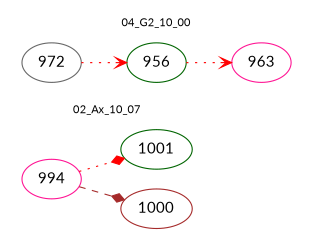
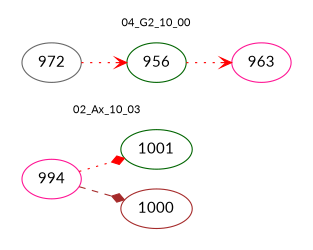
cluster "02_Ax_10_07": label "02_Ax_10_07" -> "02_Ax_10_03"
